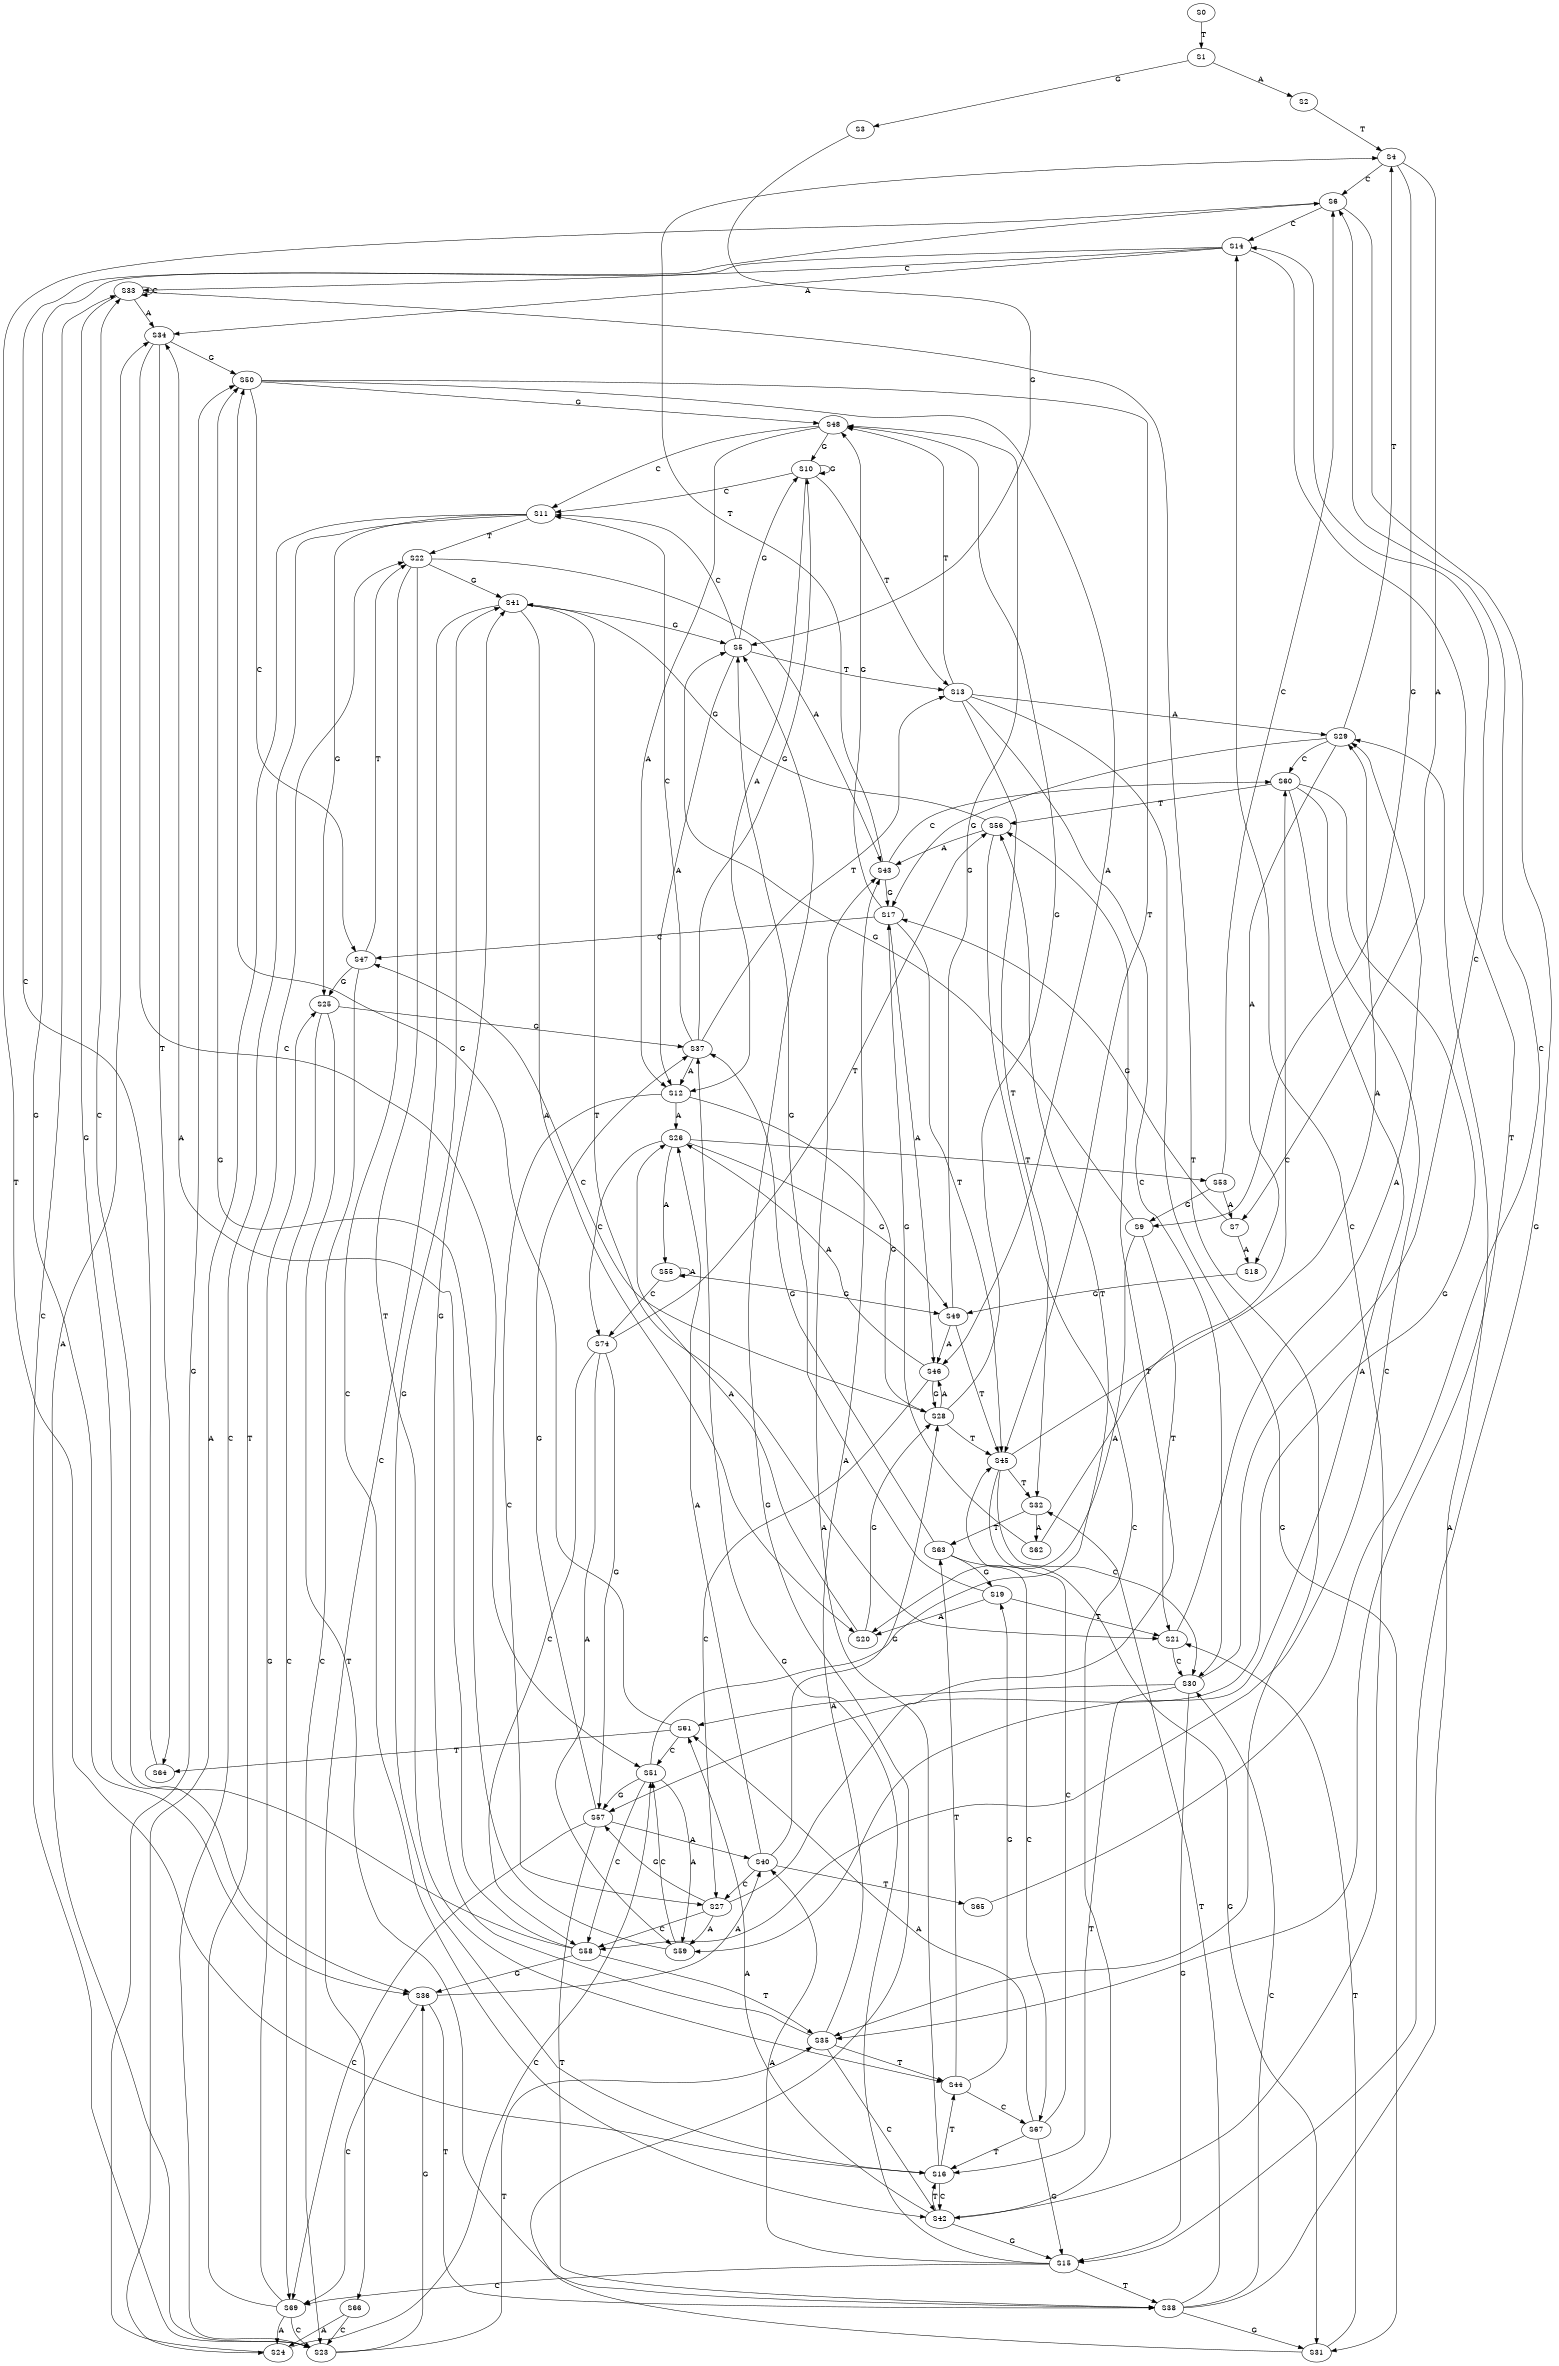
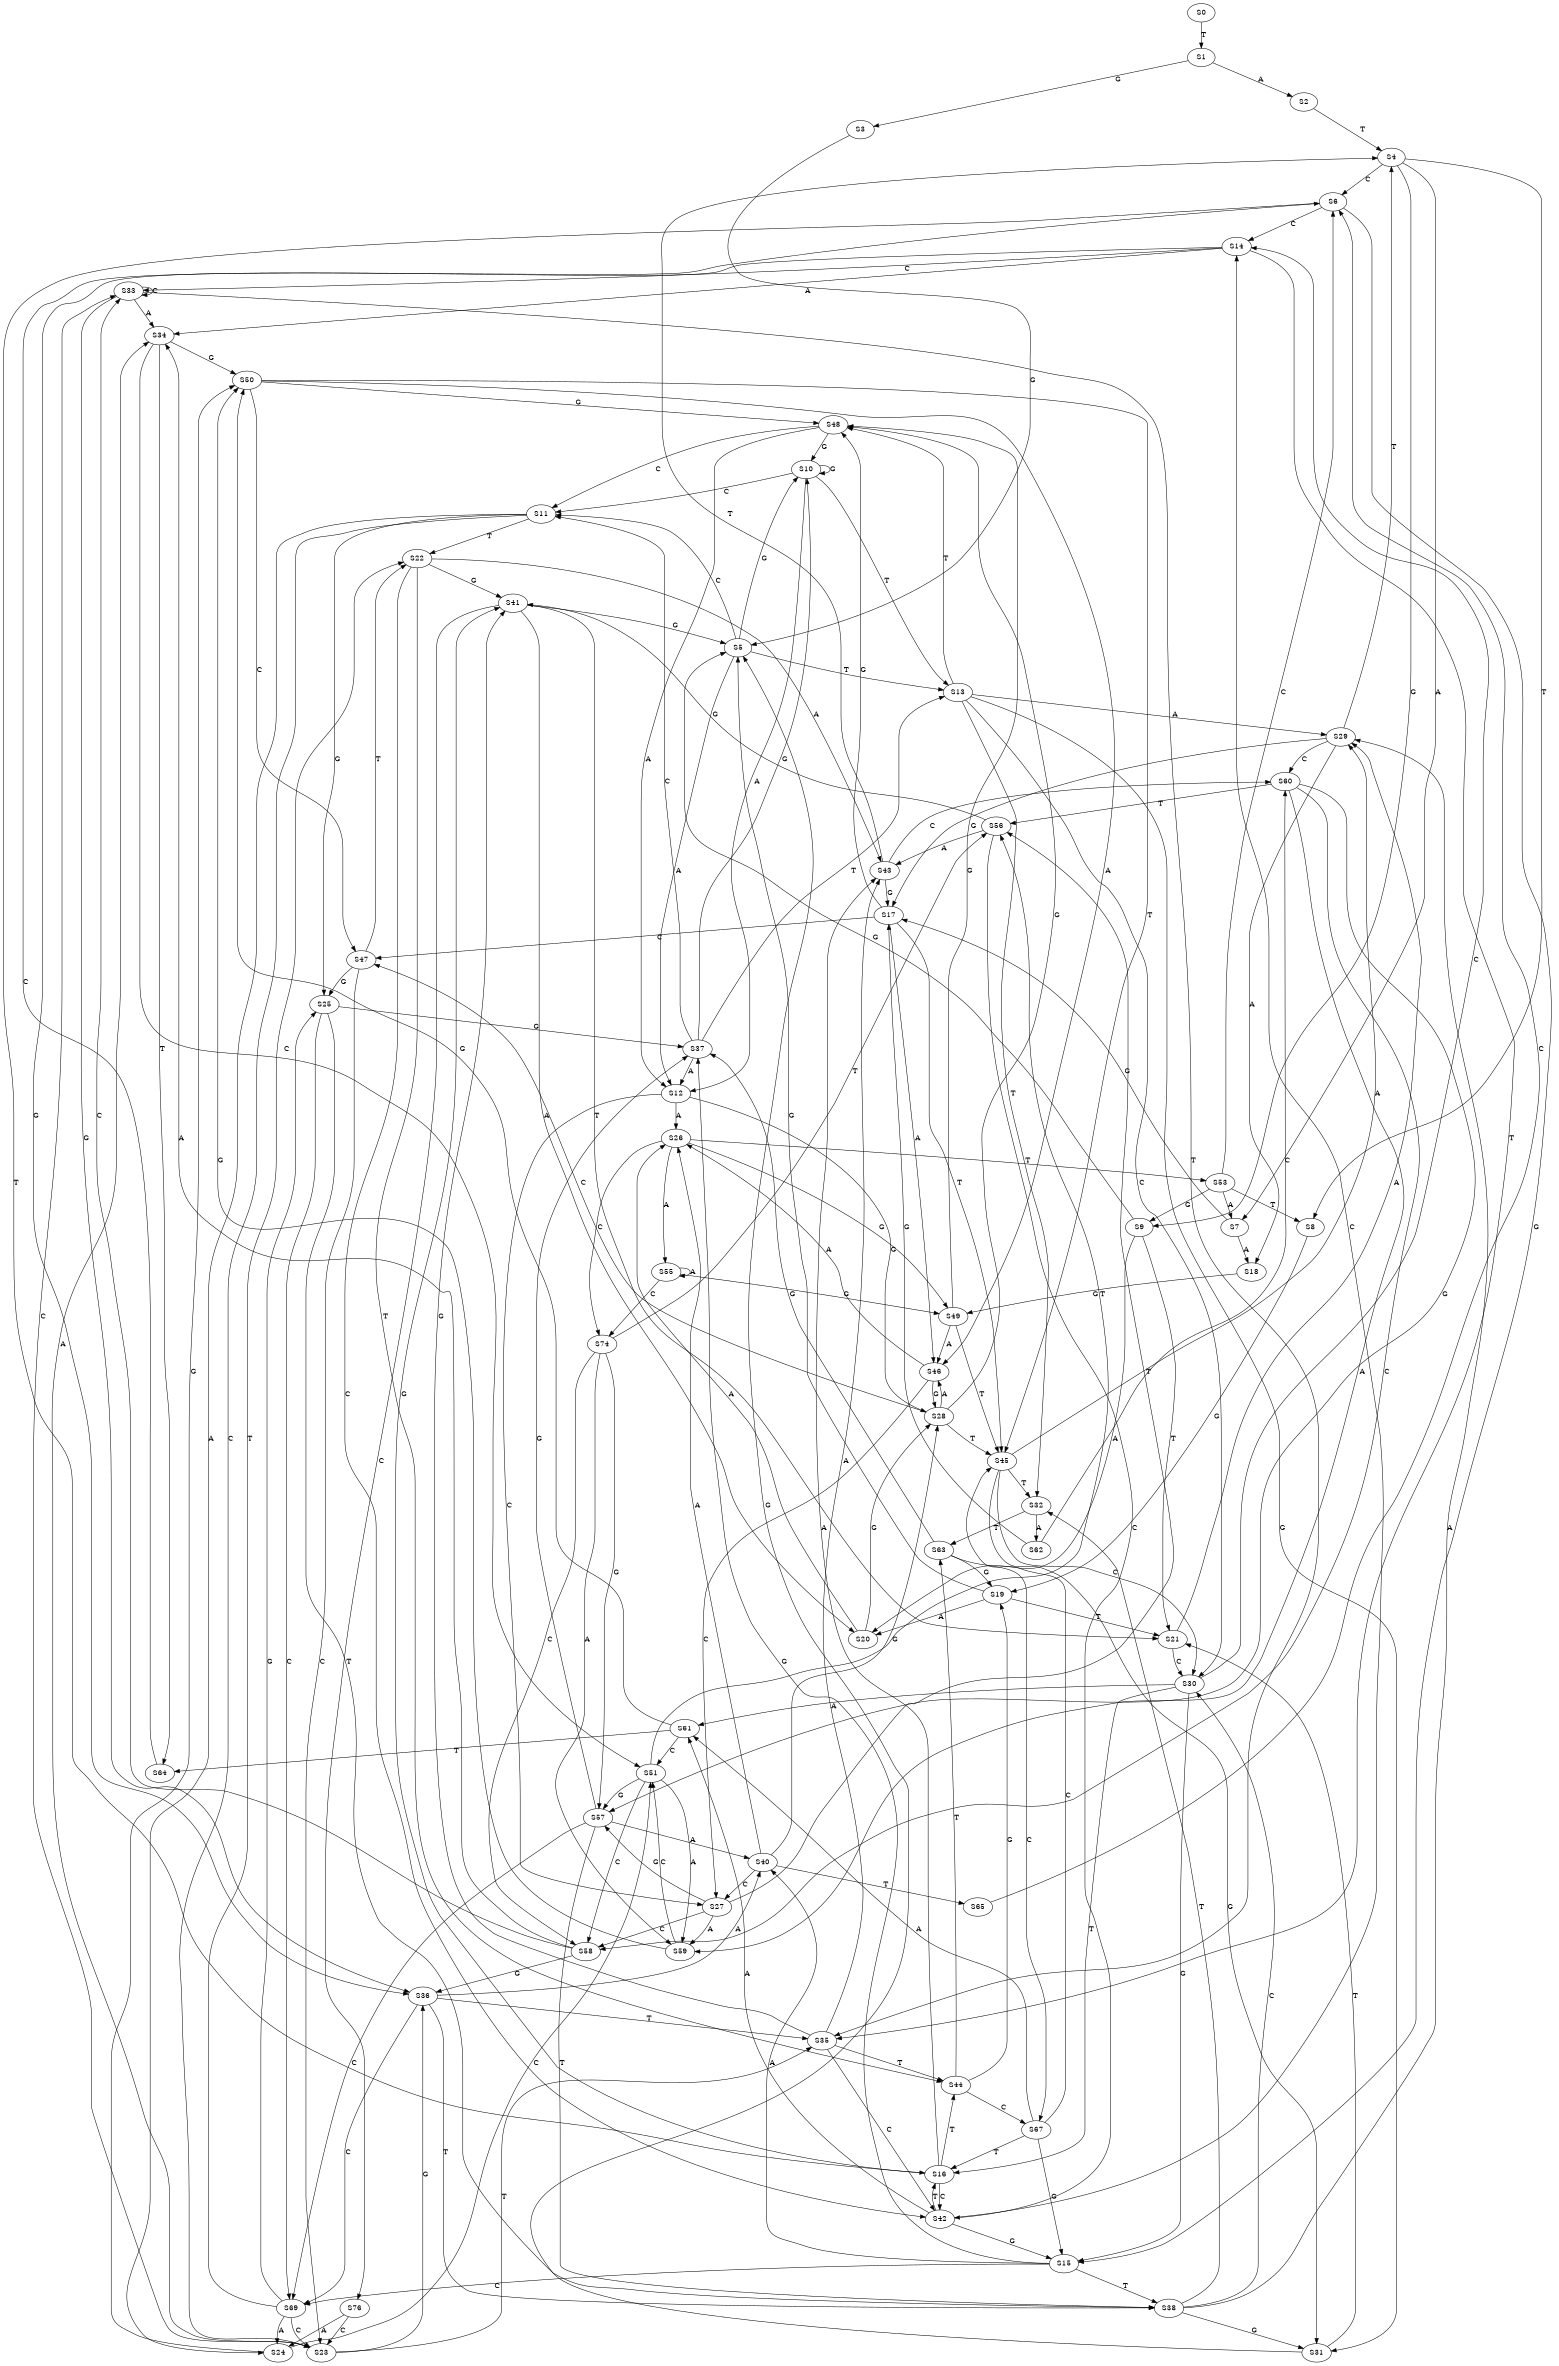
node "S8": added
edge "S58" -> "S35": now "S36" -> "S35"
node "S66": label "S66" -> "S76"
